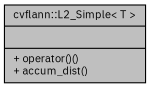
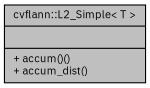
node "cvflann::L2_Simple< T >": text "+ operator()()" -> "+ accum()()"
